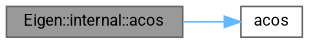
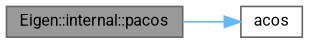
node "Eigen::internal::acos": label "Eigen::internal::acos" -> "Eigen::internal::pacos"
